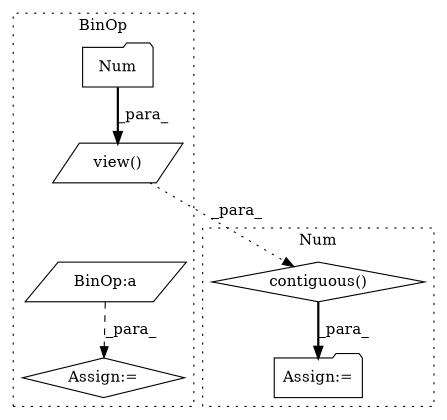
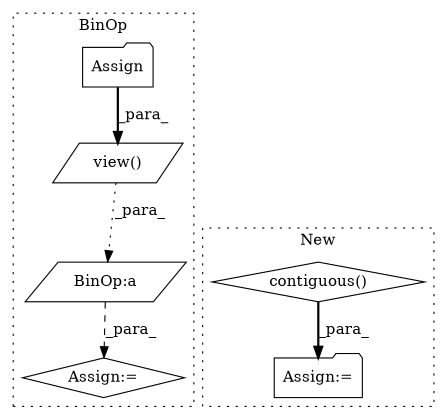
node "Num": label "Num" -> "Assign"
edge "view()" -> "contiguous()": now "view()" -> "BinOp:a"
cluster "Num": label "Num" -> "New"
